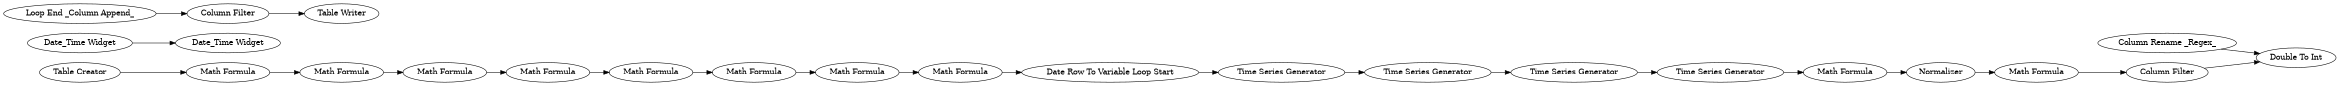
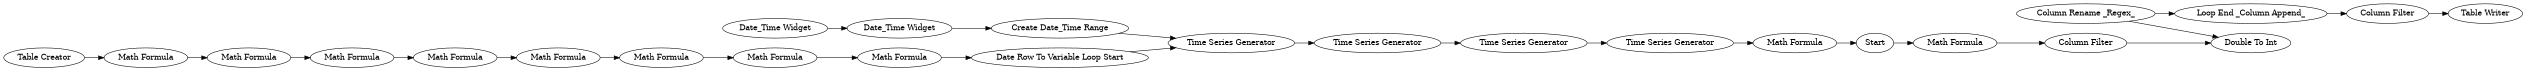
edge "Column Rename _Regex_" -> "Loop End _Column Append_": added
node "Create Date_Time Range": added
node "Normalizer": label "Normalizer" -> "Start"
